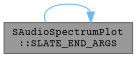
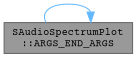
node "SAudioSpectrumPlot ::SLATE_END_ARGS": label "SAudioSpectrumPlot ::SLATE_END_ARGS" -> "SAudioSpectrumPlot ::ARGS_END_ARGS"
